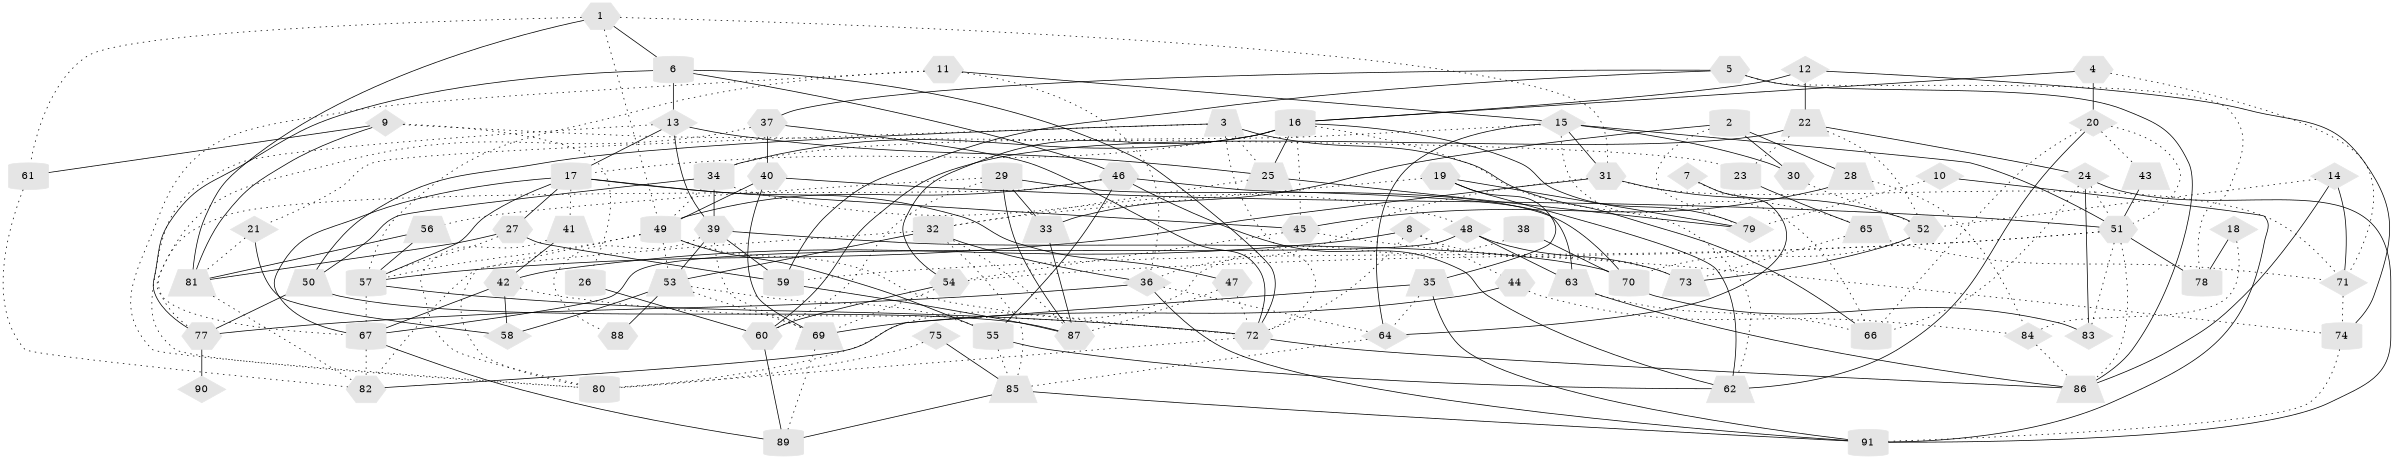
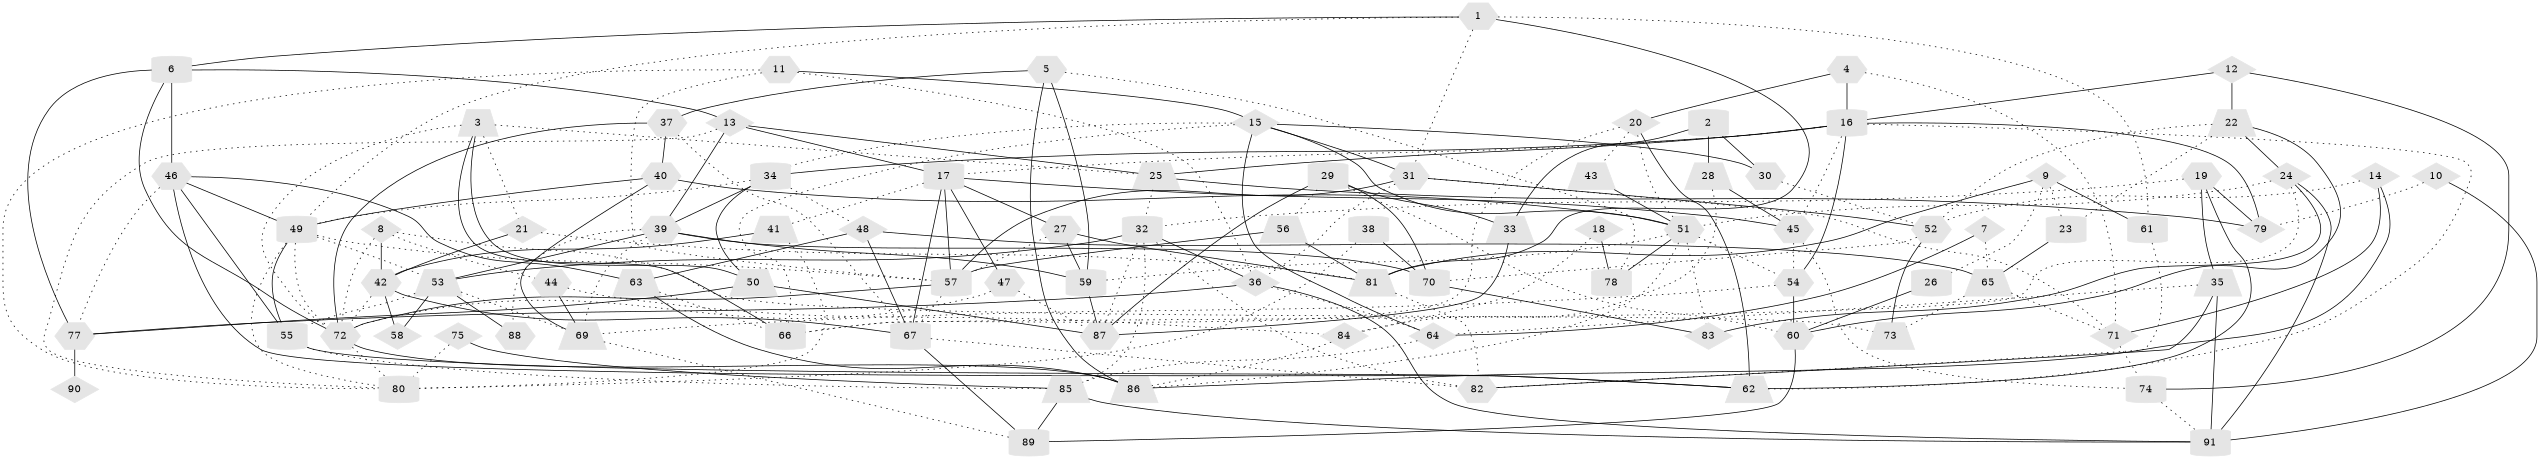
edge "2" -- "79": removed
edge "48" -- "73": now "48" -- "65"
edge "21" -- "58": now "21" -- "42"
